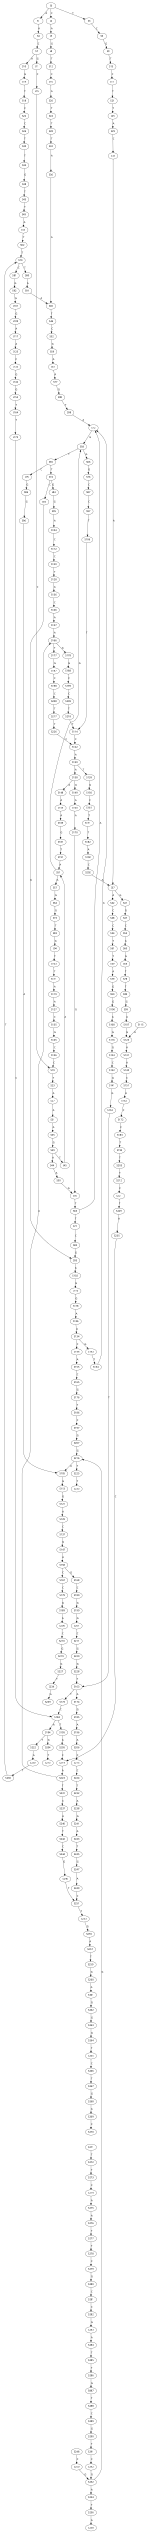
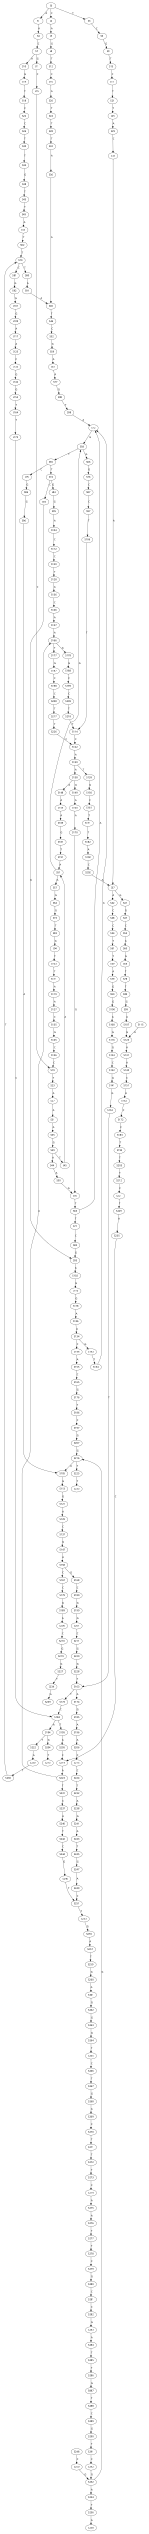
edge "S270" -> "S271": added, label "T"
